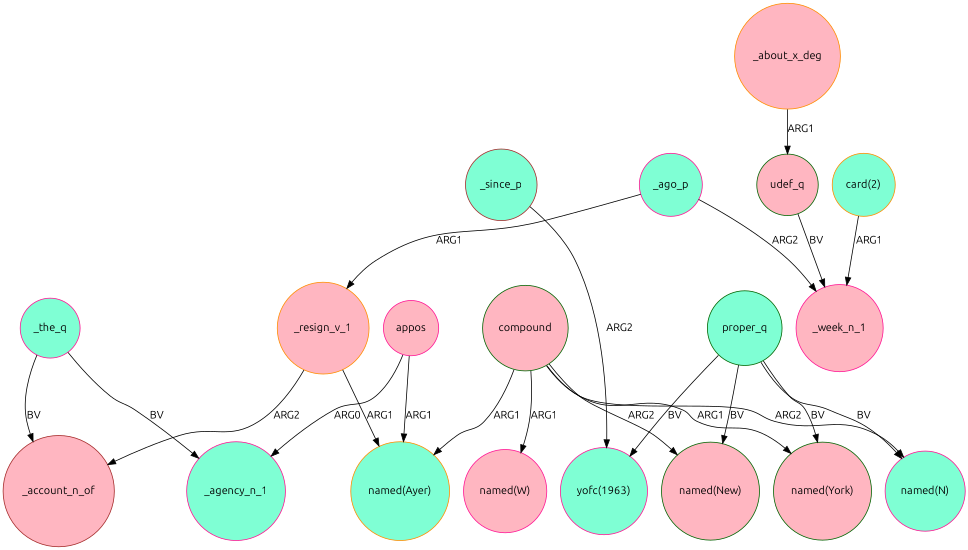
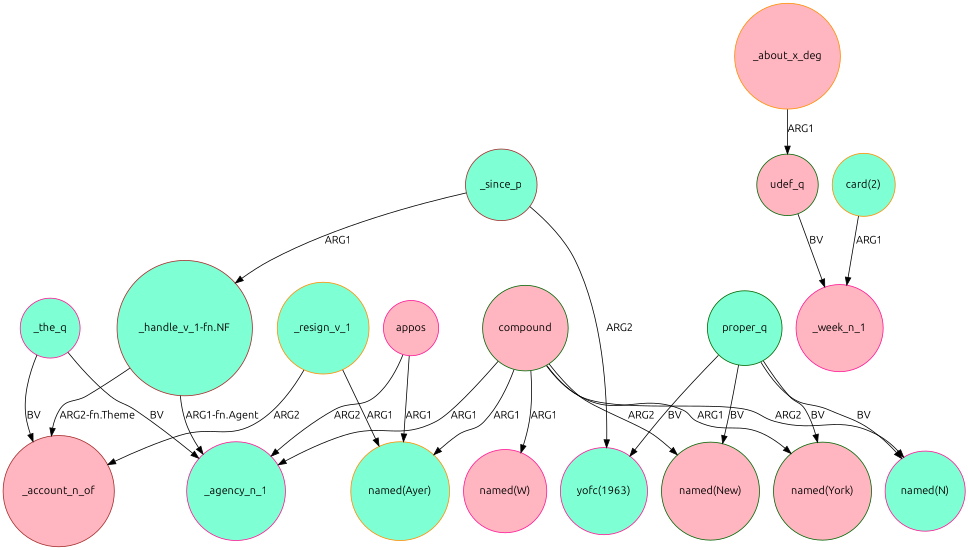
node "_ago_p": removed
node "_handle_v_1-fn.NF": added
node "_resign_v_1": fillcolor lightpink -> aquamarine
edge "appos" -> "_agency_n_1": label "ARG0" -> "ARG2"
edge "compound" -> "_agency_n_1": added, label "ARG1"
